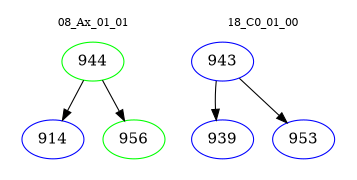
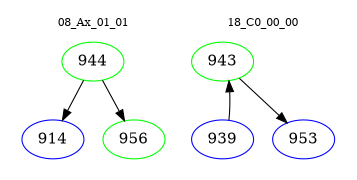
cluster "18_C0_01_00": label "18_C0_01_00" -> "18_C0_00_00"
node "943": color blue -> green
edge "943" -> "939": reversed
